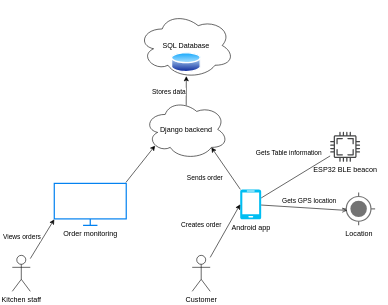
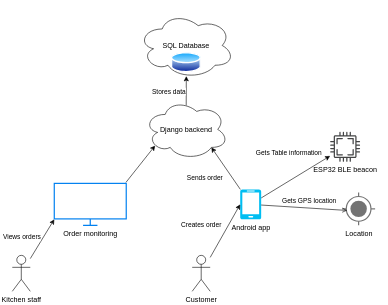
edge "ESP32 BLE beacon" -- "Android app": arrowhead none -> classic
